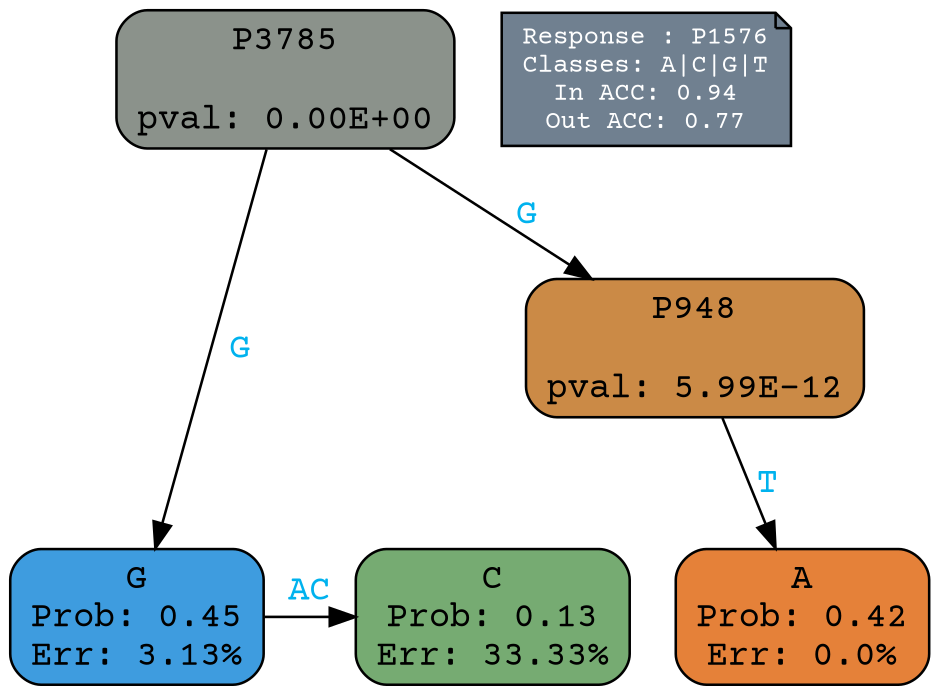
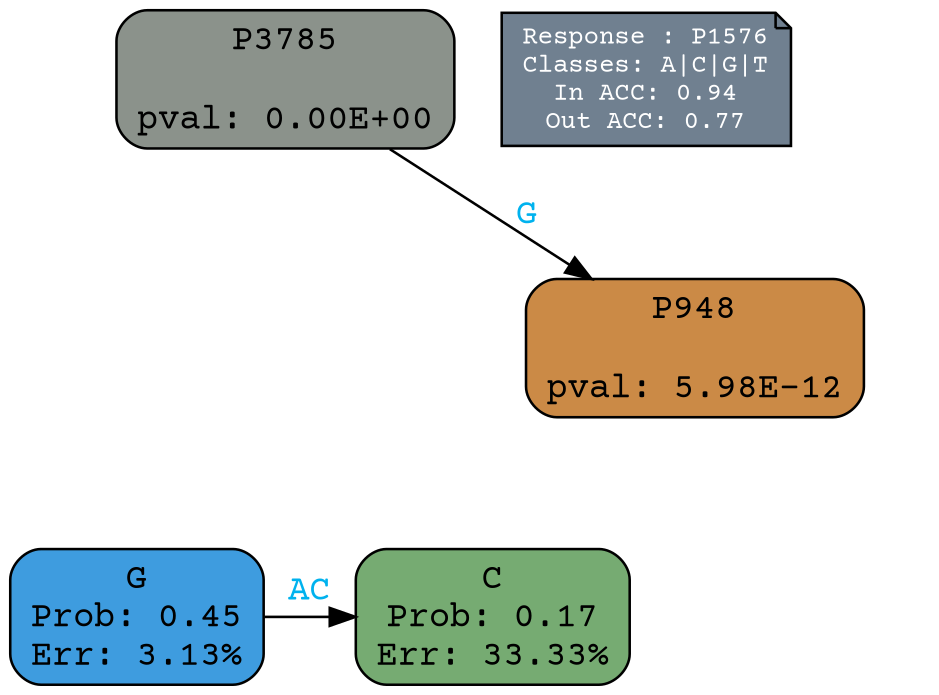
edge "P3785 pval: 0.00E+00" -> "G Prob: 0.45 Err: 3.13%": removed, label "G"
node "P948 pval: 5.99E-12": label "P948 pval: 5.99E-12" -> "P948 pval: 5.98E-12"
node "C Prob: 0.13 Err: 33.33%": label "C Prob: 0.13 Err: 33.33%" -> "C Prob: 0.17 Err: 33.33%"
node "A Prob: 0.42 Err: 0.0%": removed
